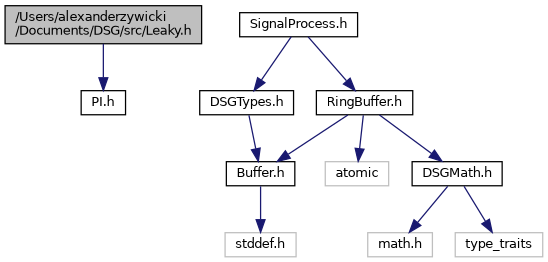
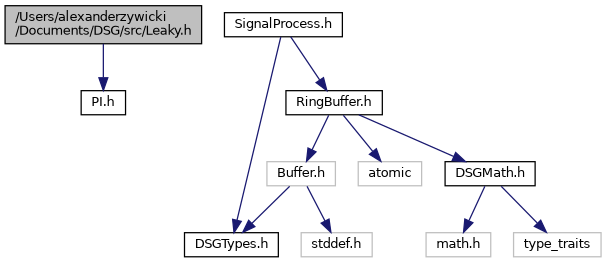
edge "DSGTypes.h" -> "Buffer.h": reversed
node "Buffer.h": color black -> grey75
